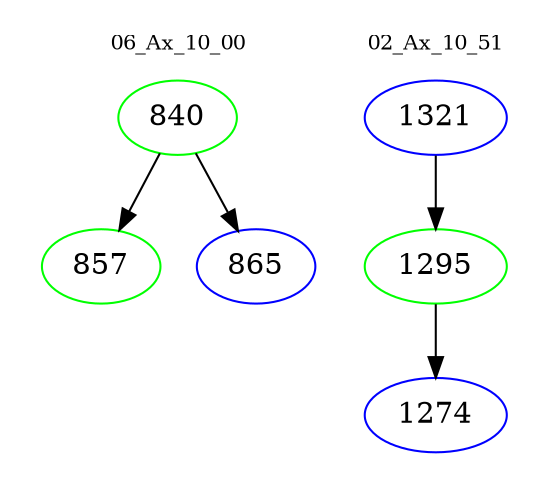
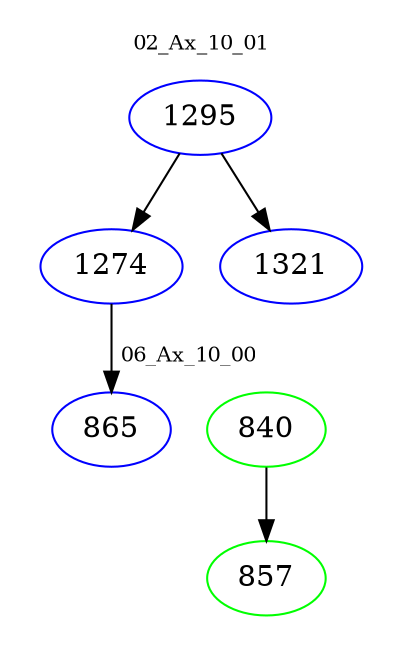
cluster "02_Ax_10_51": label "02_Ax_10_51" -> "02_Ax_10_01"
edge "1321" -> "1295": reversed
edge "840" -> "865": now "1274" -> "865"
node "1295": color green -> blue
